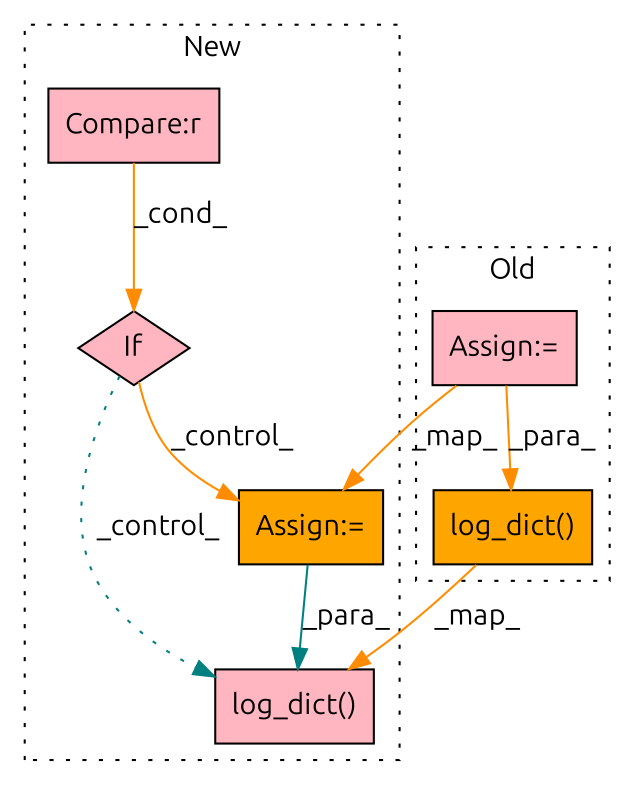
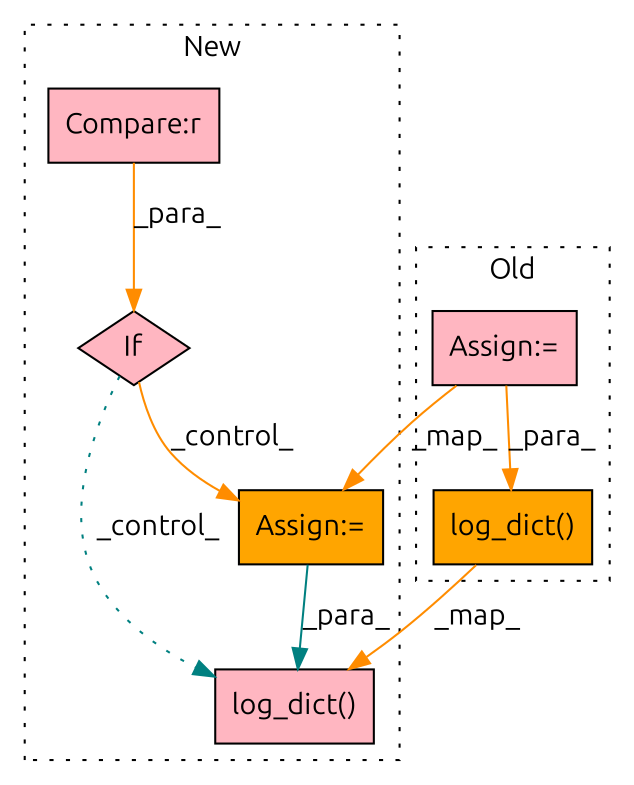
edge "Compare:r" -> "If": label "_cond_" -> "_para_"
